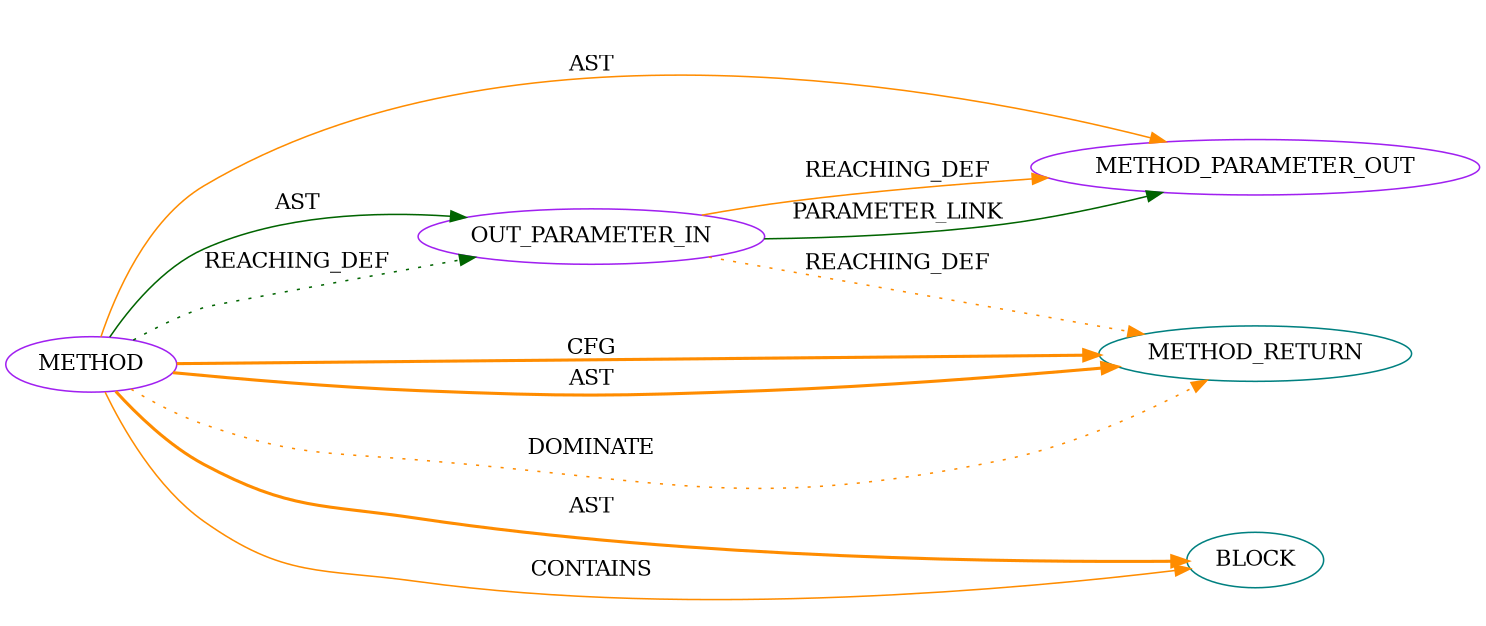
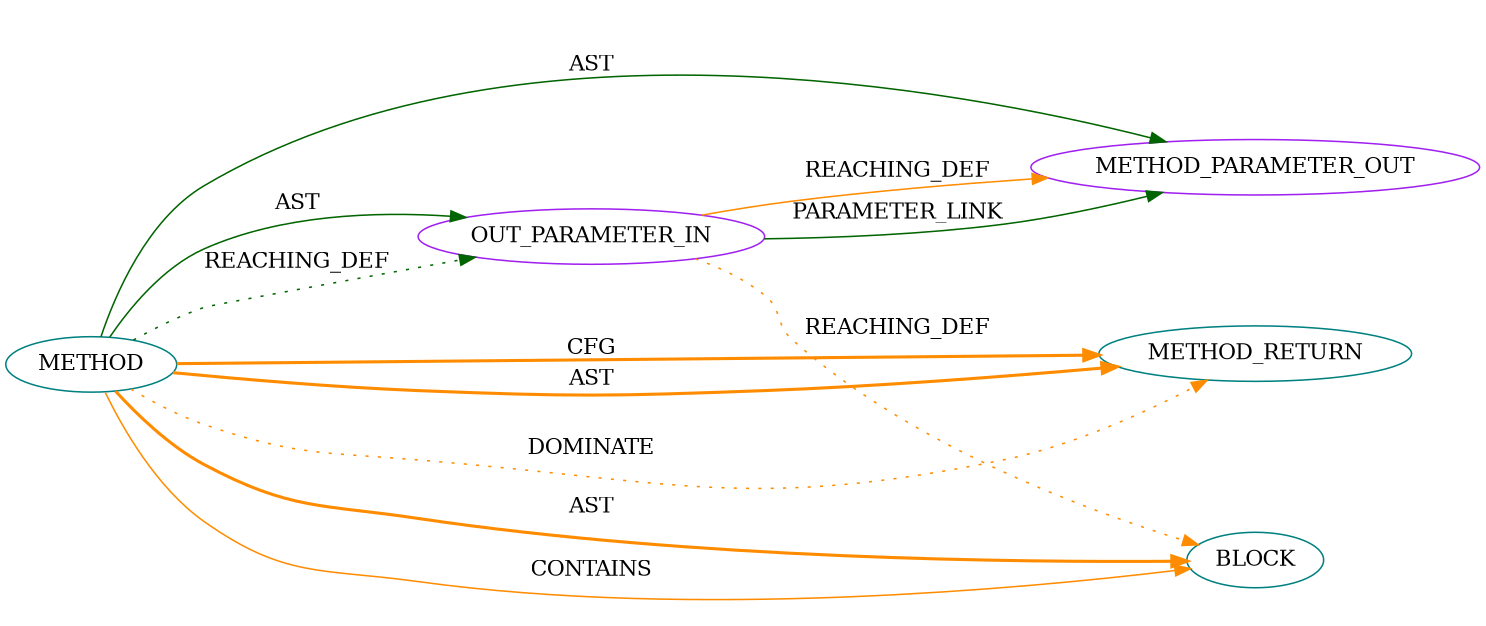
edge "METHOD" -> "METHOD_PARAMETER_OUT": color darkorange -> darkgreen
edge "OUT_PARAMETER_IN" -> "METHOD_RETURN": now "OUT_PARAMETER_IN" -> "BLOCK"
node "METHOD": color purple -> teal
